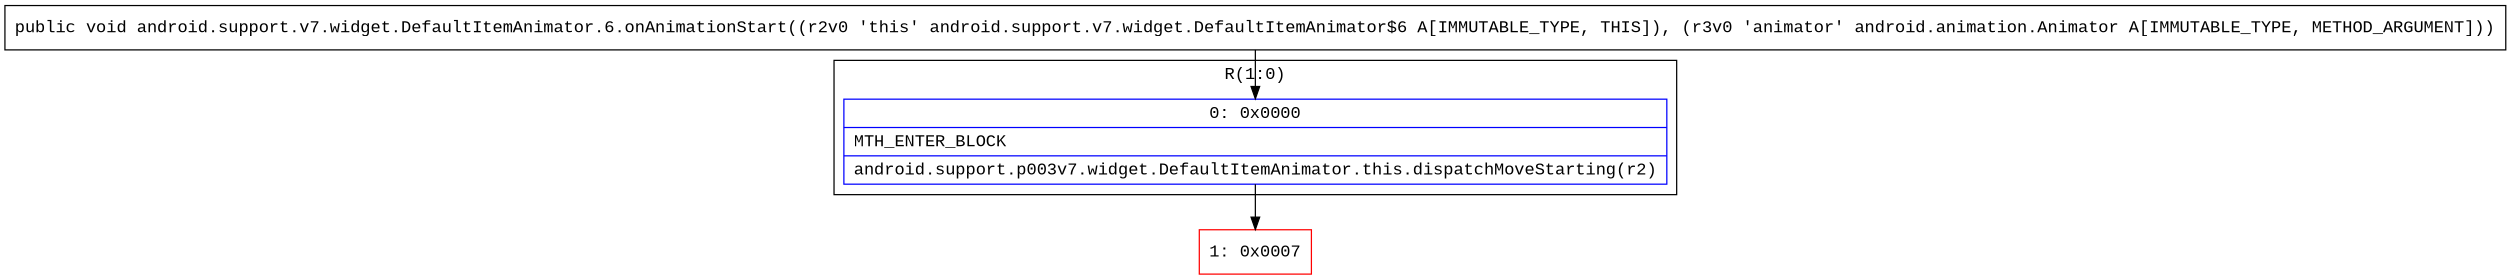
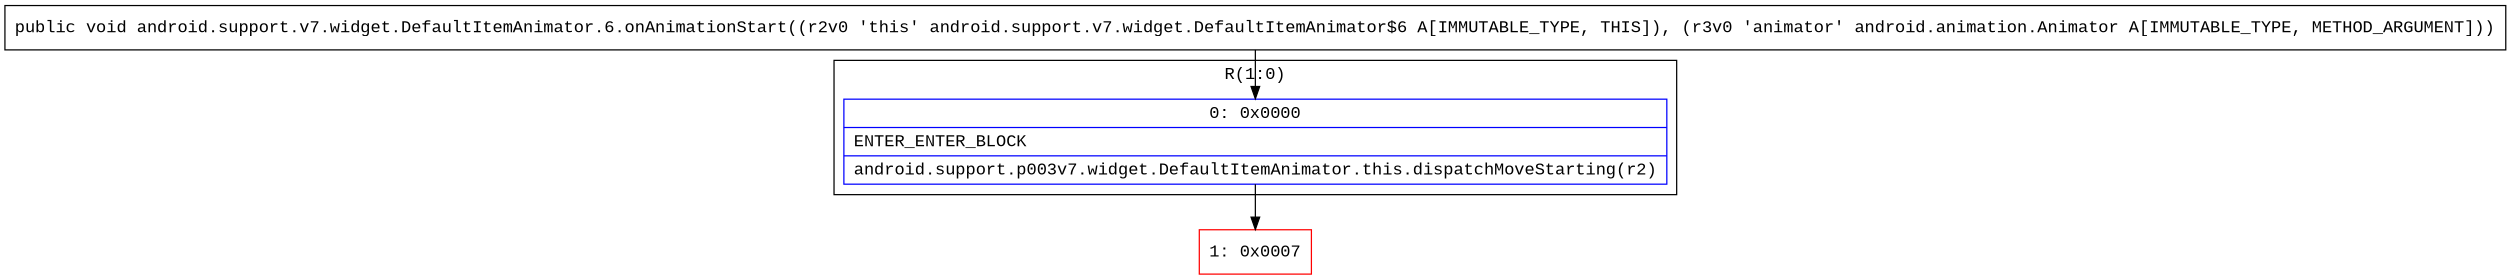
node "0: 0x0000": text "MTH_ENTER_BLOCK" -> "ENTER_ENTER_BLOCK"
